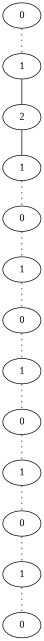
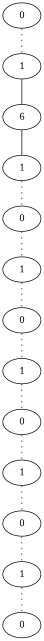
node "2": label "2" -> "6"
